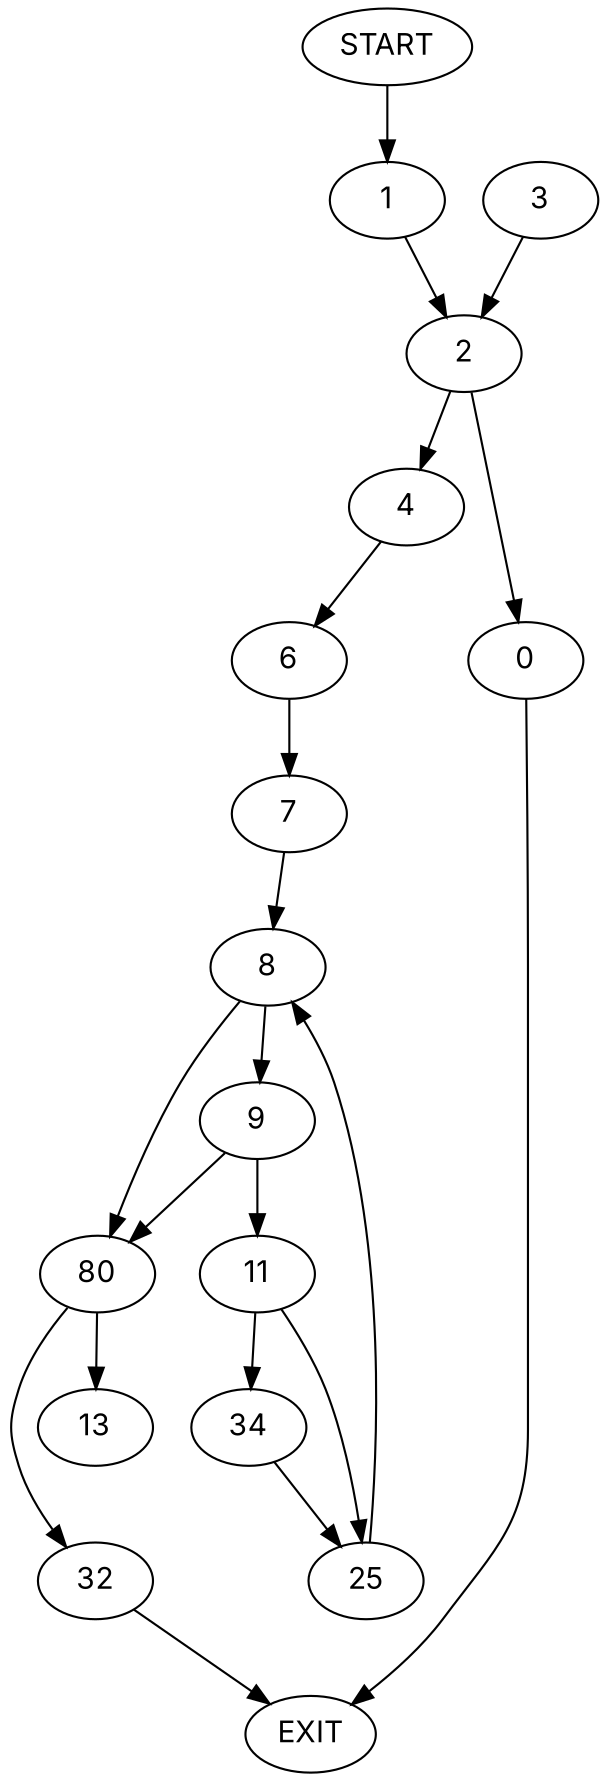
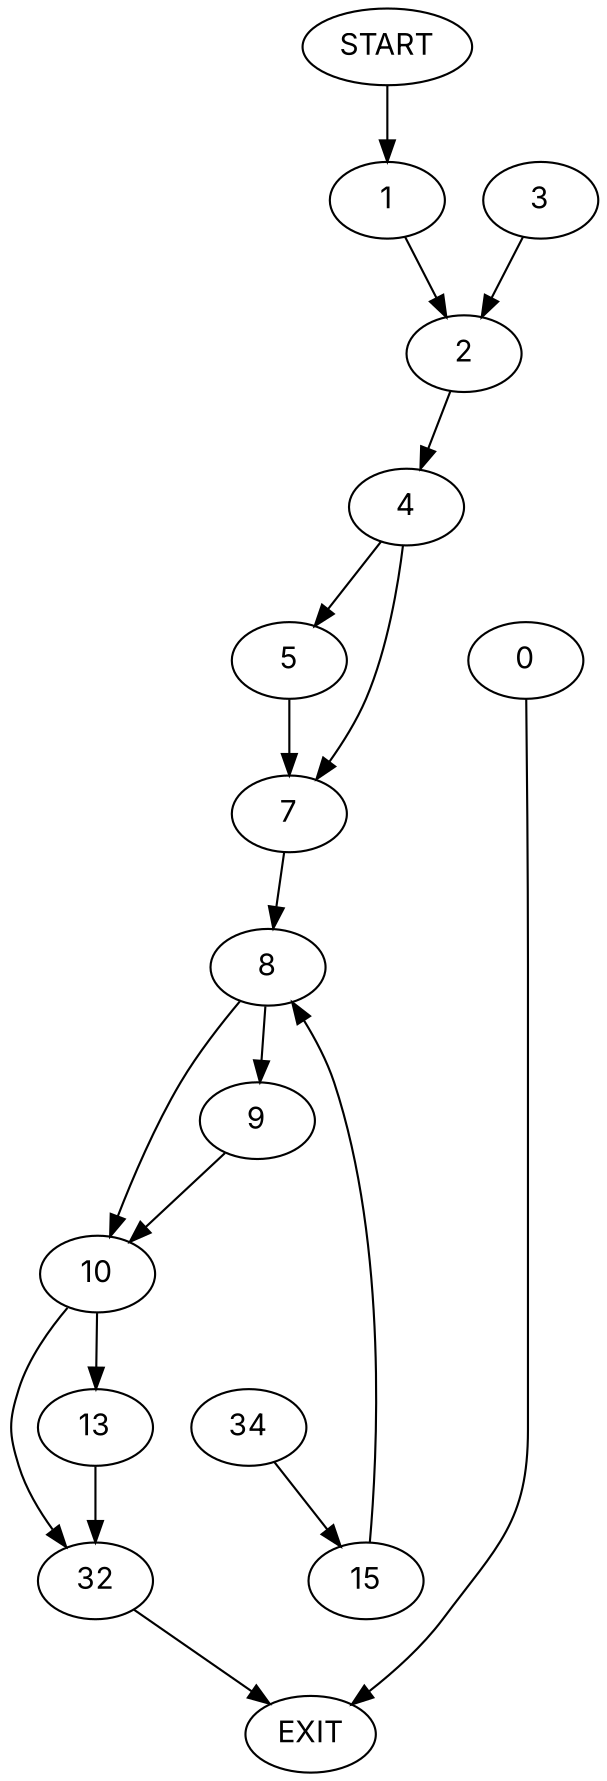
edge "2" -> "0": removed
edge "4" -> "7": added
node "6": label "6" -> "5"
node "80": label "80" -> "10"
node "11": removed
edge "13" -> "32": added
node "25": label "25" -> "15"
